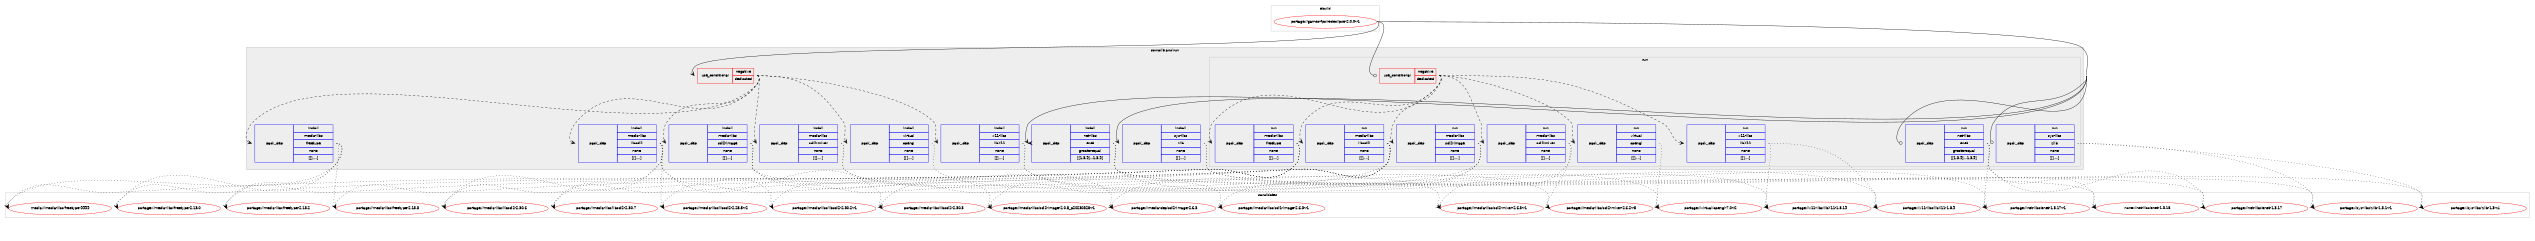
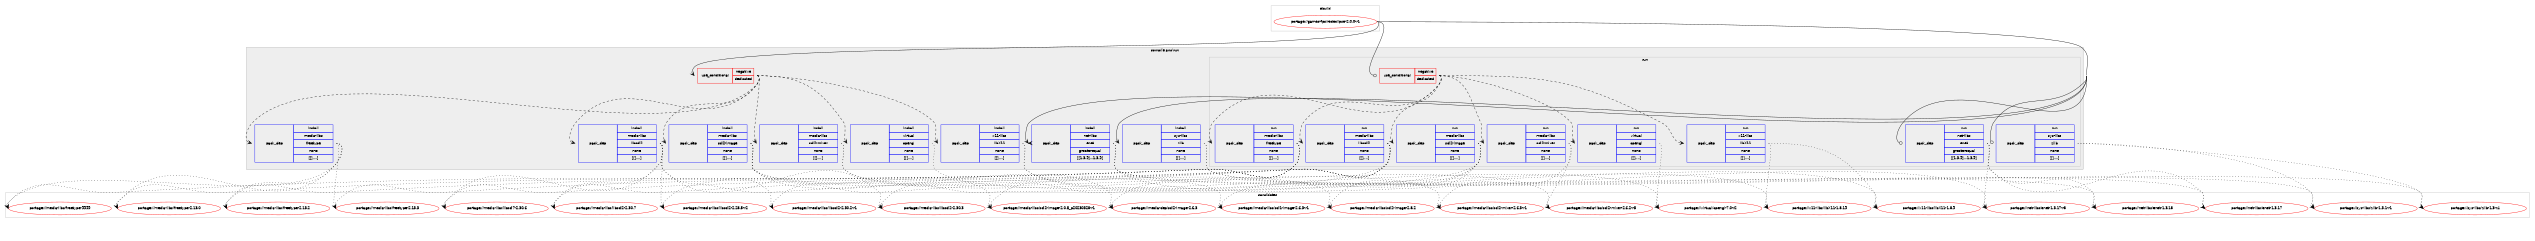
node "media://media-libs/freetype-9999": label "media://media-libs/freetype-9999" -> "portage://media-libs/freetype-9999"
node "portage://media-libs/libsdl2-2.30.6": label "portage://media-libs/libsdl2-2.30.6" -> "portage://media-libs/libsdl7-2.30.6"
node "portage://media-libs/sdl2-image-2.8.2": added
node "portage://net-libs/enet-1.3.17-r1": label "portage://net-libs/enet-1.3.17-r1" -> "portage://net-libs/enet-1.3.17-r8"
node "none://net-libs/enet-1.3.18": label "none://net-libs/enet-1.3.18" -> "portage://net-libs/enet-1.3.18"
